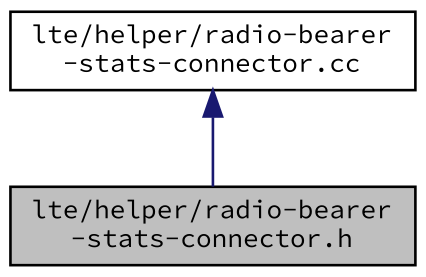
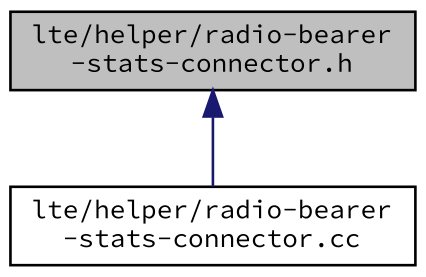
edge "lte/helper/radio-bearer -stats-connector.h" -> "lte/helper/radio-bearer -stats-connector.cc": reversed
